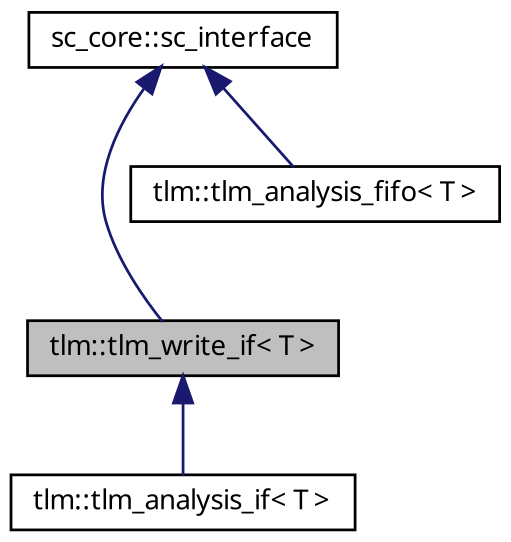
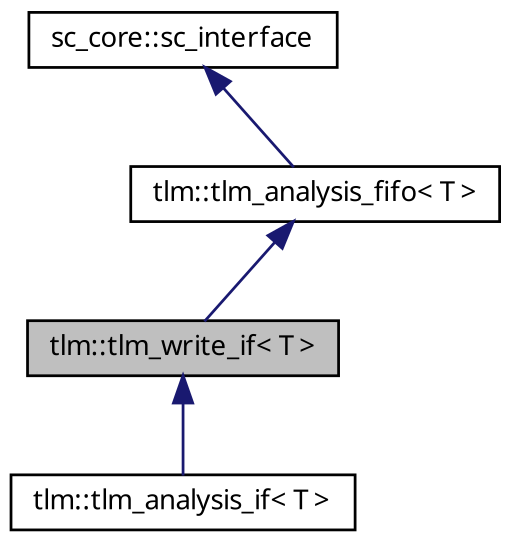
edge "tlm::tlm_write_if< T >" -> "sc_core::sc_interface": now "tlm::tlm_write_if< T >" -> "tlm::tlm_analysis_fifo< T >"
